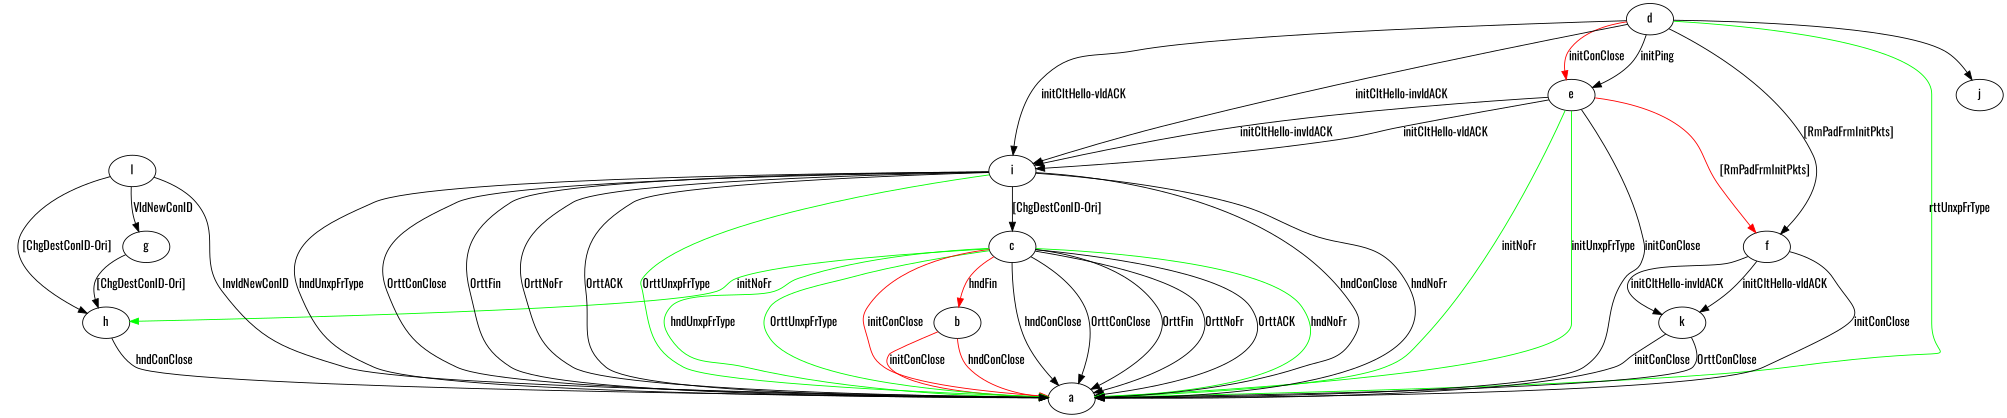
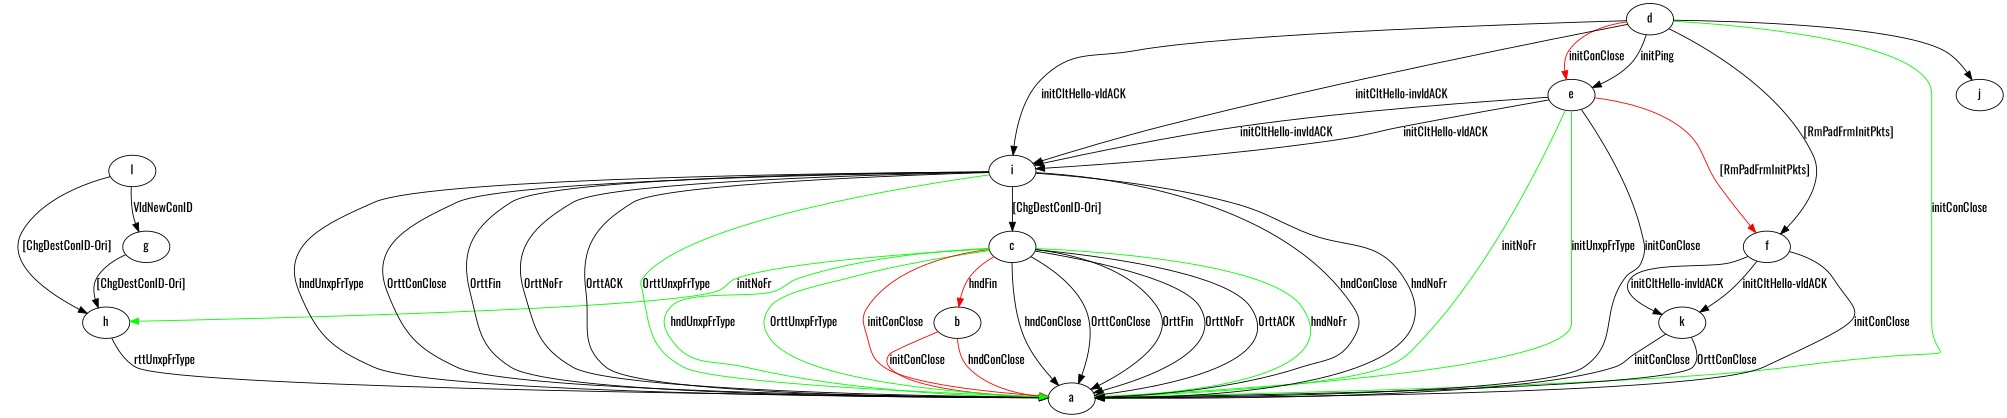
edge "d" -> "a": label "rttUnxpFrType " -> "initConClose "
edge "h" -> "a": label "hndConClose " -> "rttUnxpFrType "
edge "l" -> "a": removed, label "InvldNewConID"
